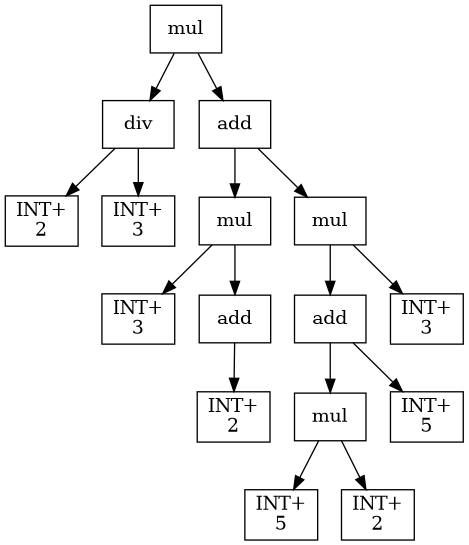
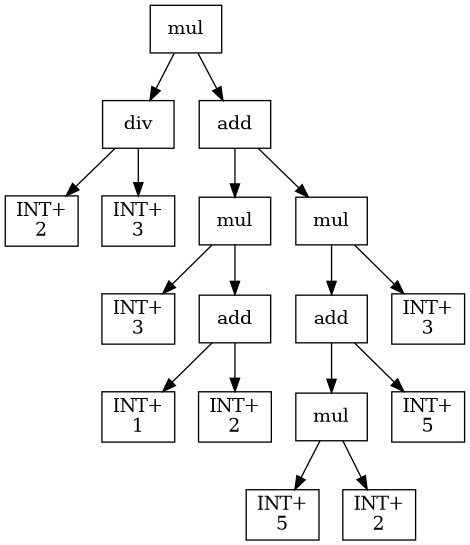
node "INT+ 1": added
